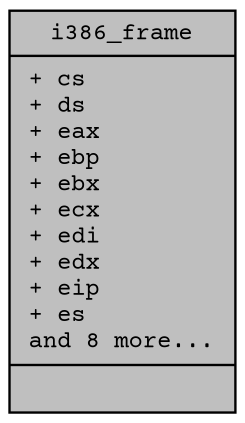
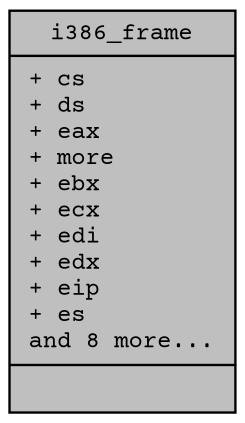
node "i386_frame": text "+ ebp" -> "+ more"
